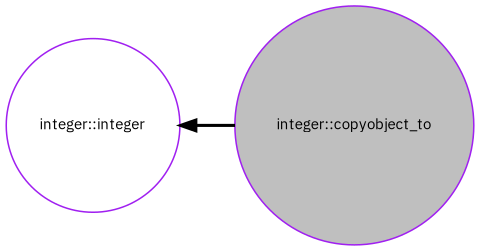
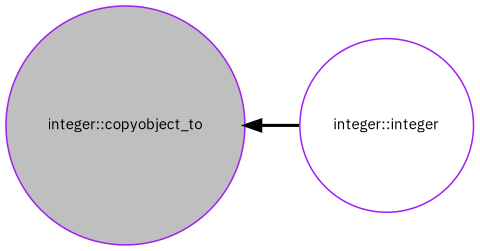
edge "integer::copyobject_to" -> "integer::integer": reversed
